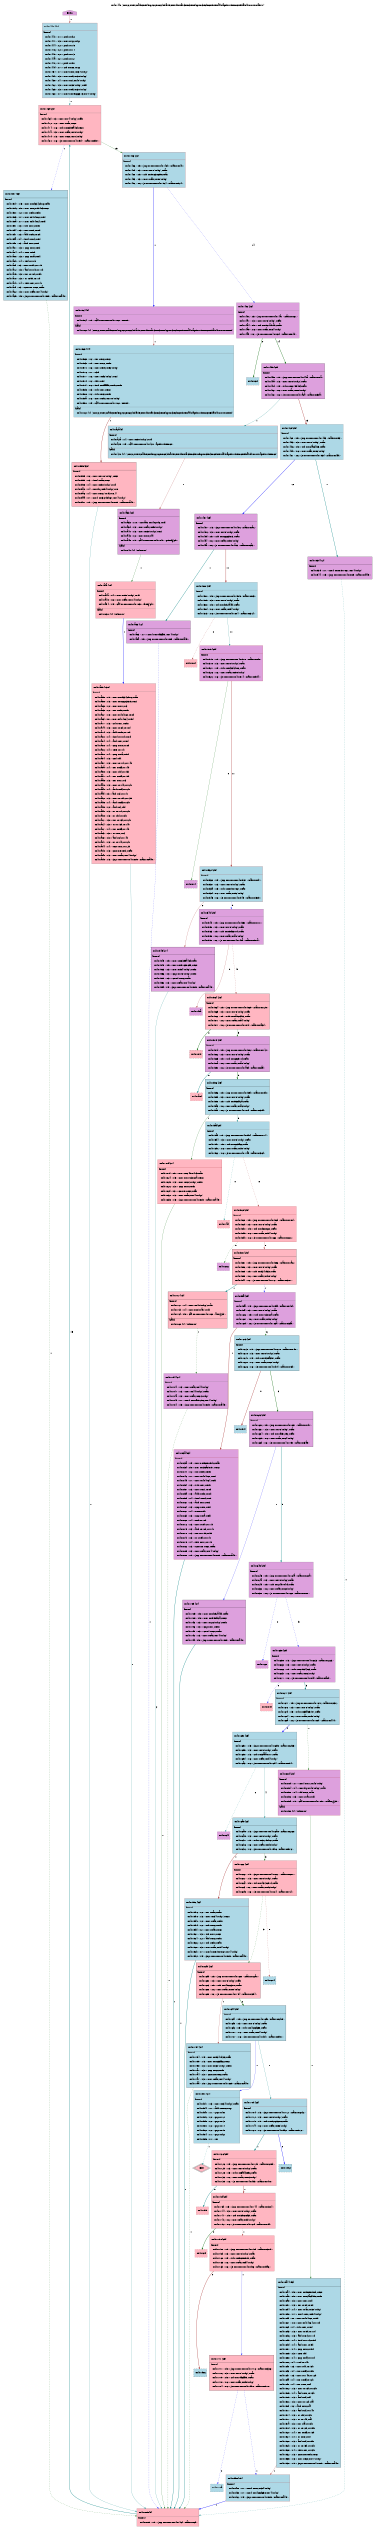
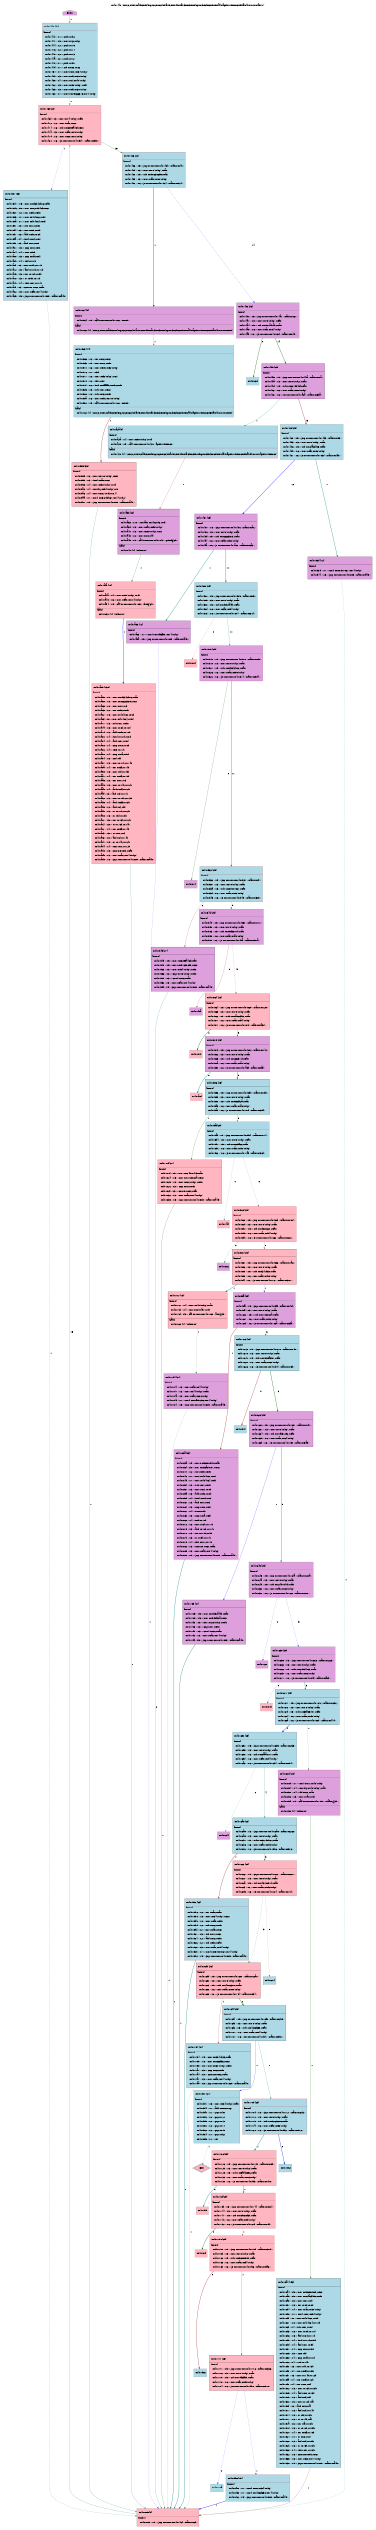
edge "0x401e89 [5]" -> "0x40146f [23]": style bold -> solid
edge "0x4018a4 [153]" -> "0x401dbe [19]": now "0x4018a4 [153]" -> "0x401e89 [5]"
